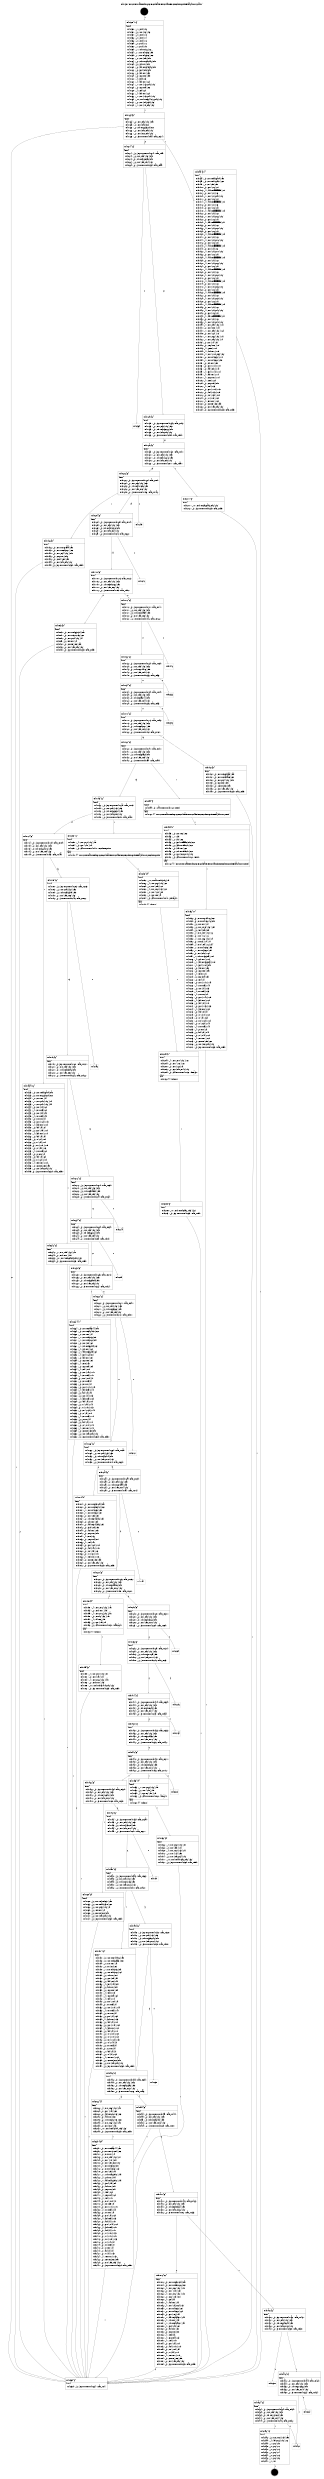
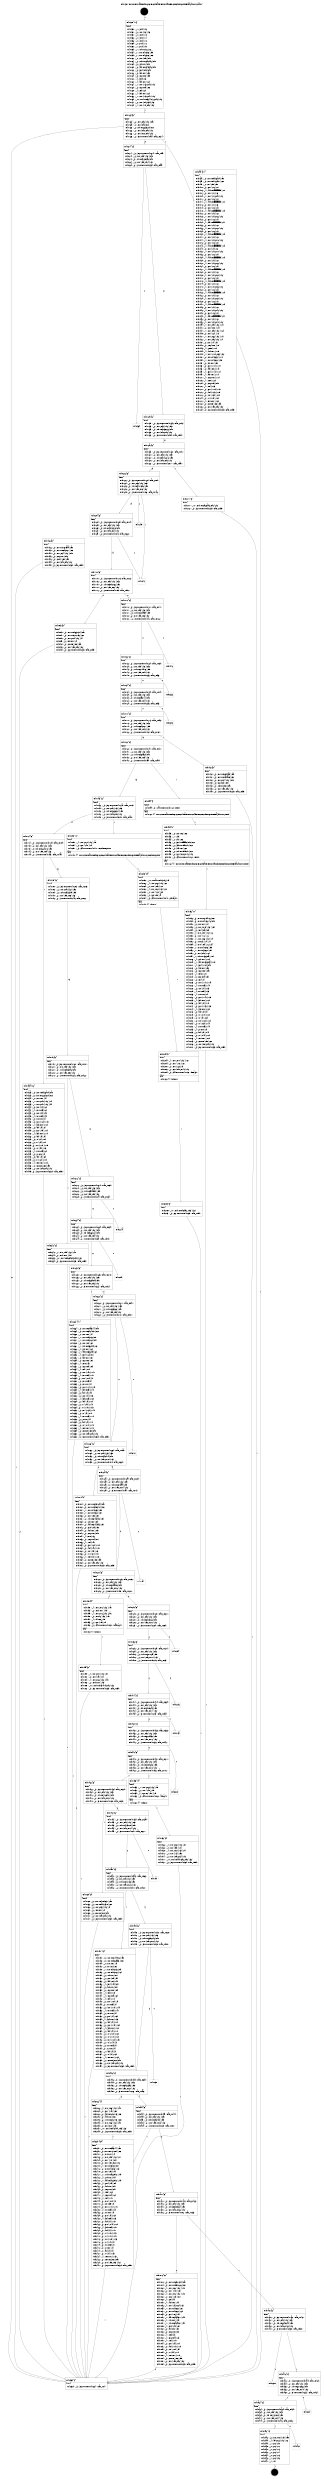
edge "0x4016c8 [28]" -> "0x401d86 [30]": now "0x4016c8 [28]" -> "0x401c4c"
node "0x4024a8": removed
edge "0x40194c [28]" -> "0x402325": now "0x401930 [28]" -> "0x402325"
edge "0x401a48 [28]" -> "0x401a80": now "0x401a48 [28]" -> "0x401a64 [28]"
